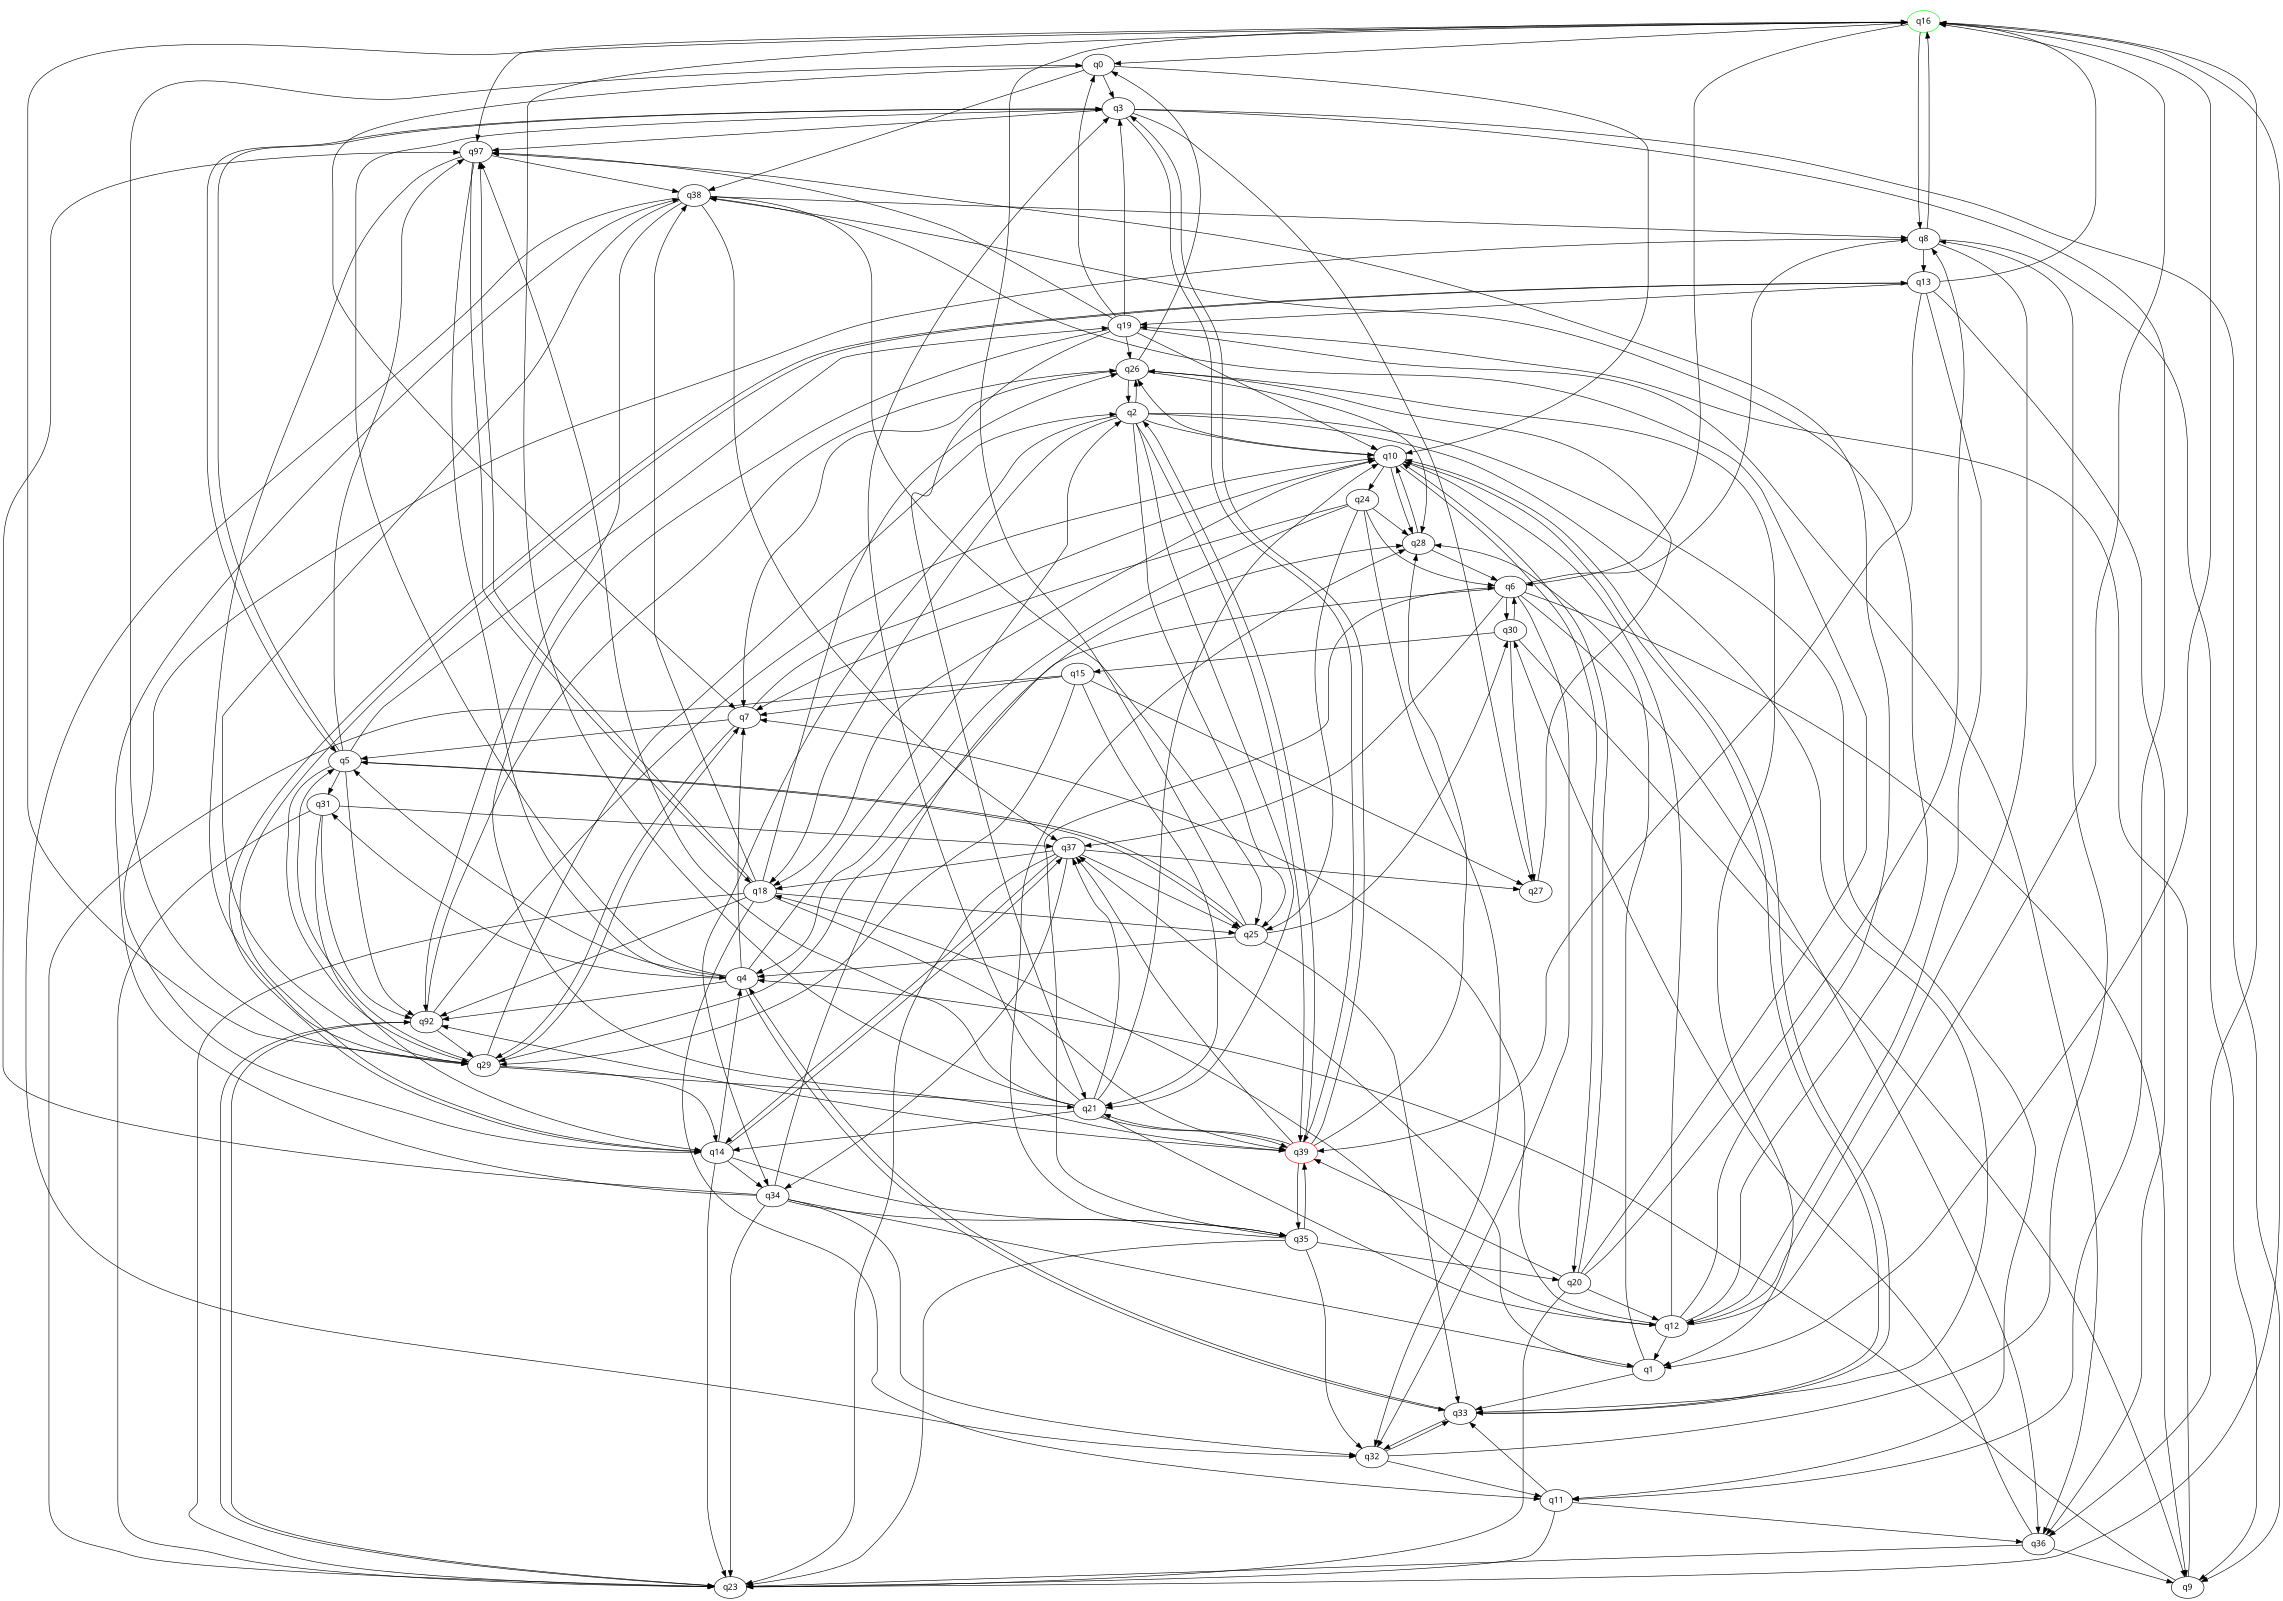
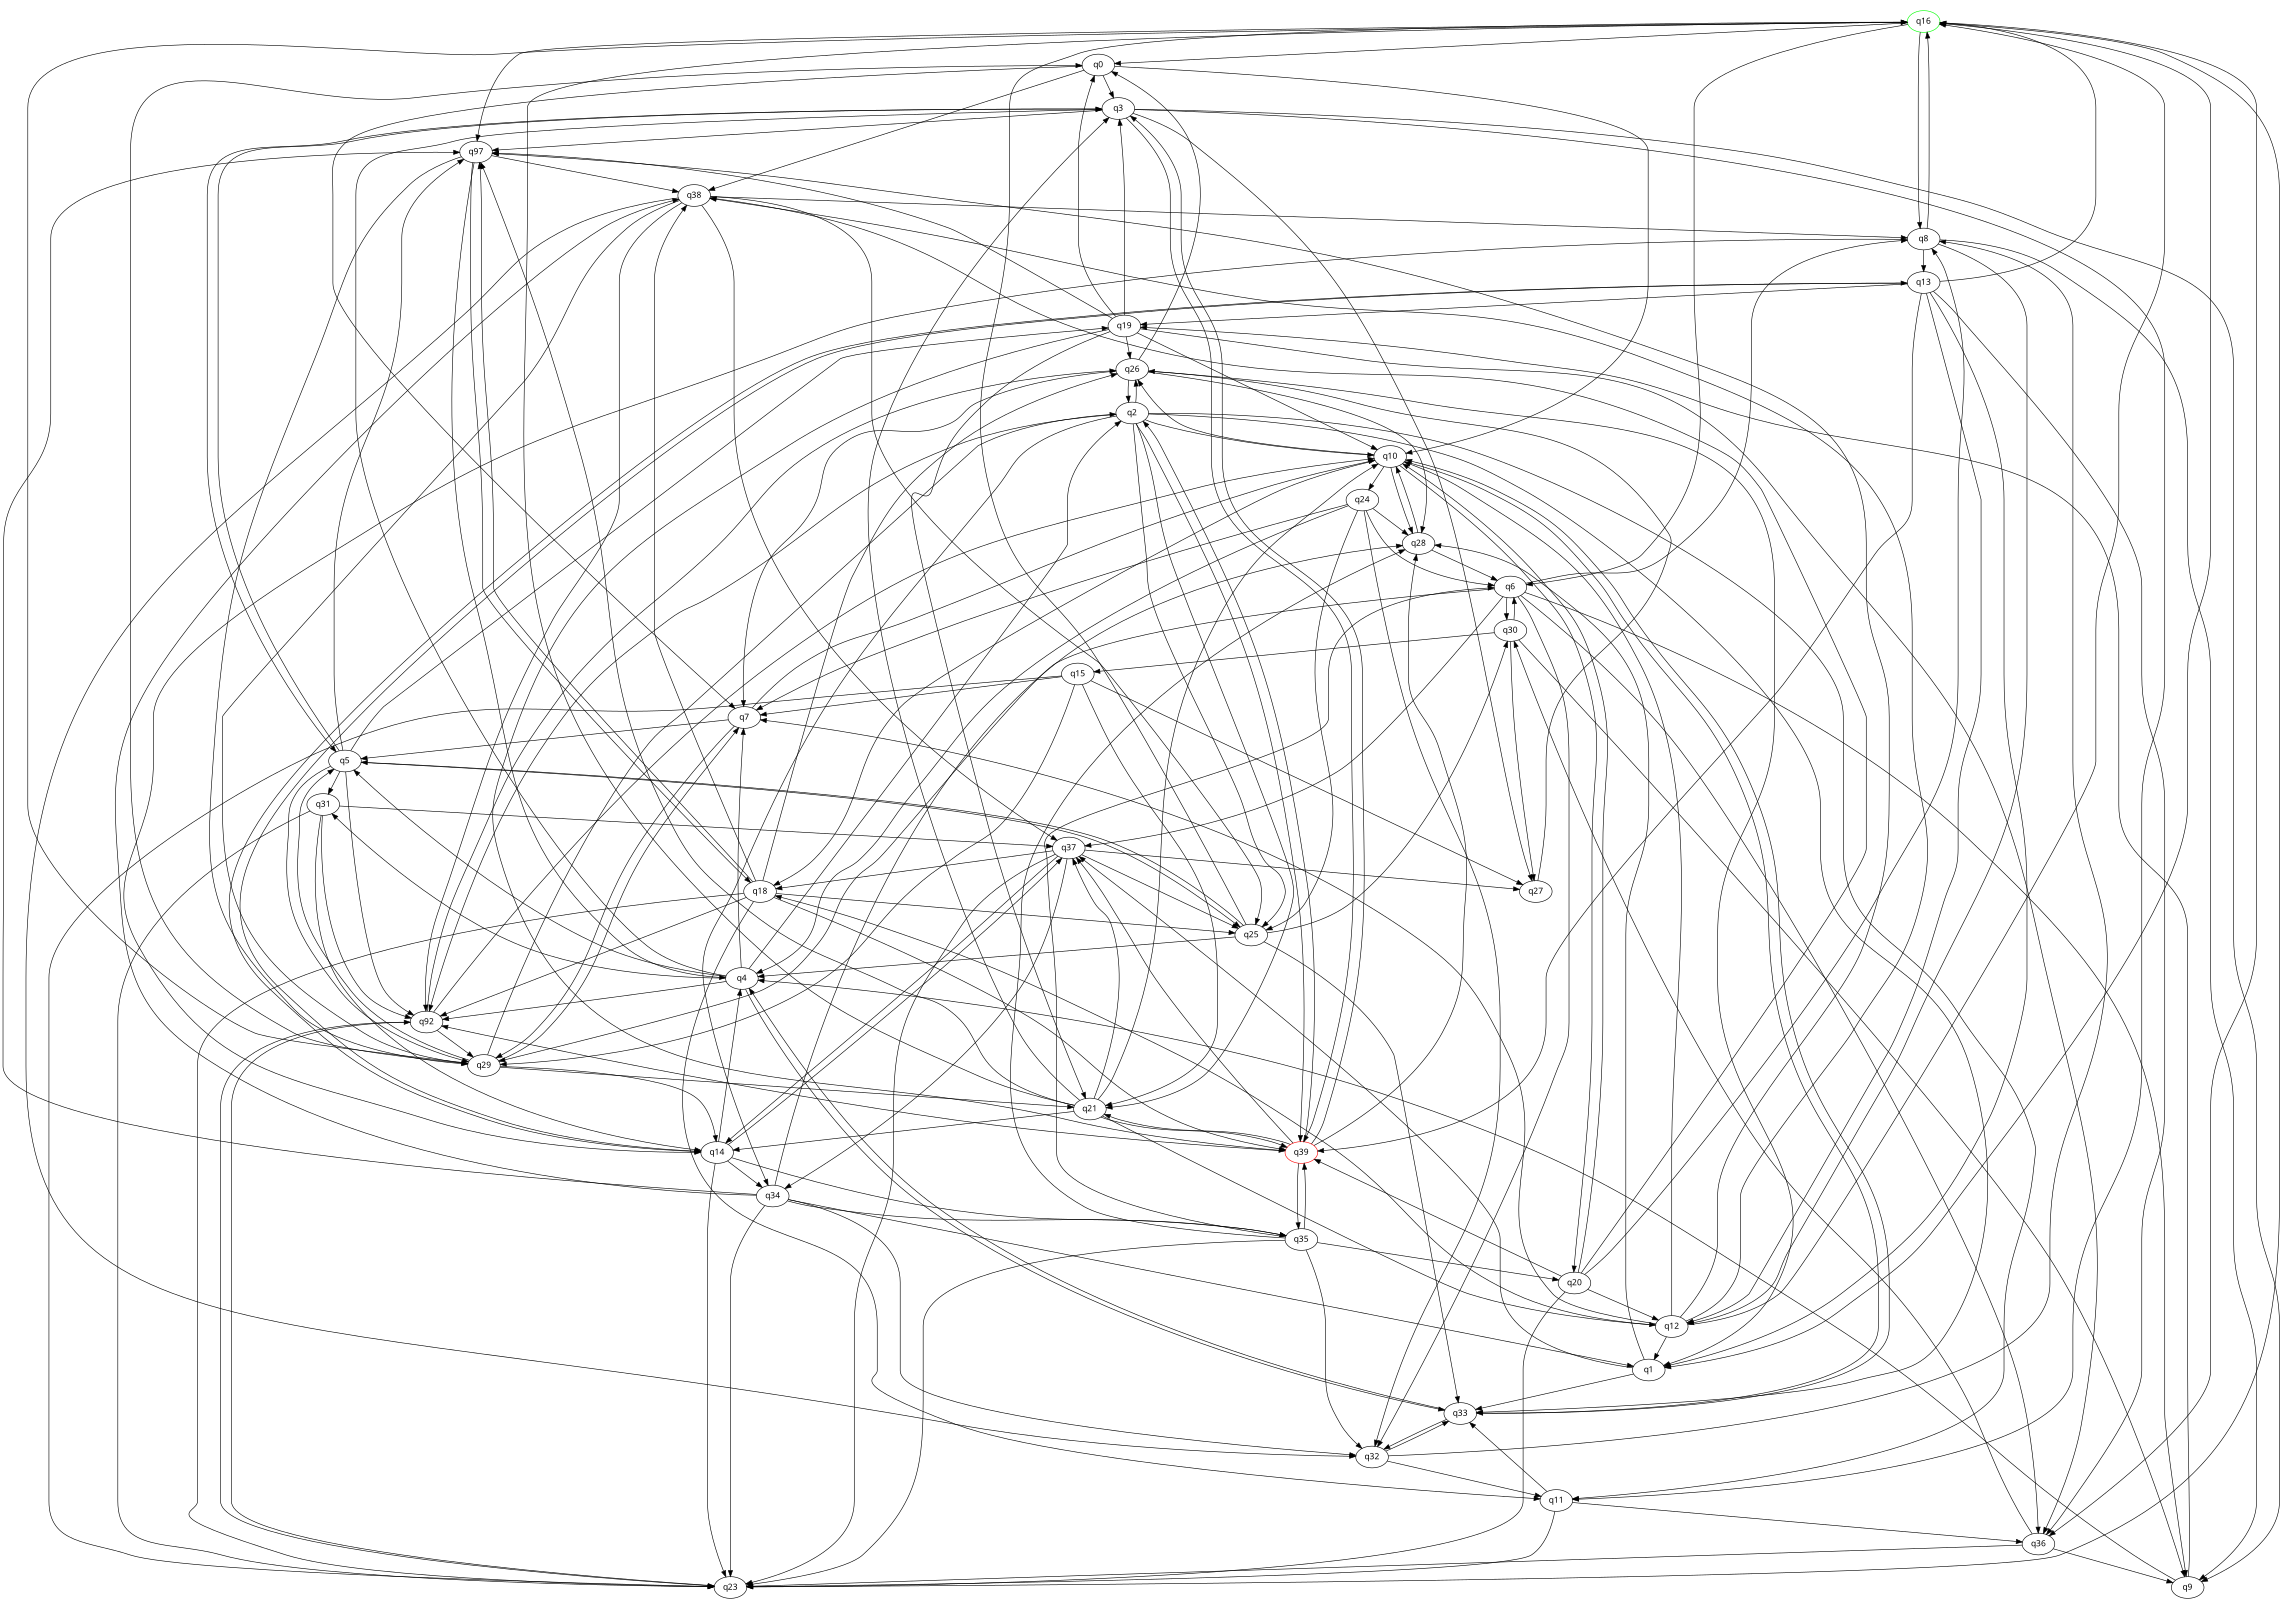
edge "q2" -> "q18": now "q2" -> "q92"
edge "q13" -> "q1": added
